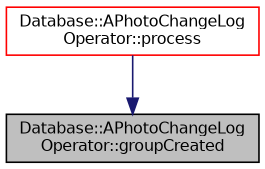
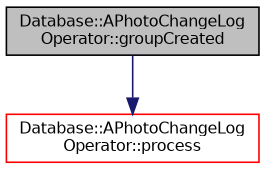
edge "Database::APhotoChangeLog Operator::process" -> "Database::APhotoChangeLog Operator::groupCreated": reversed
